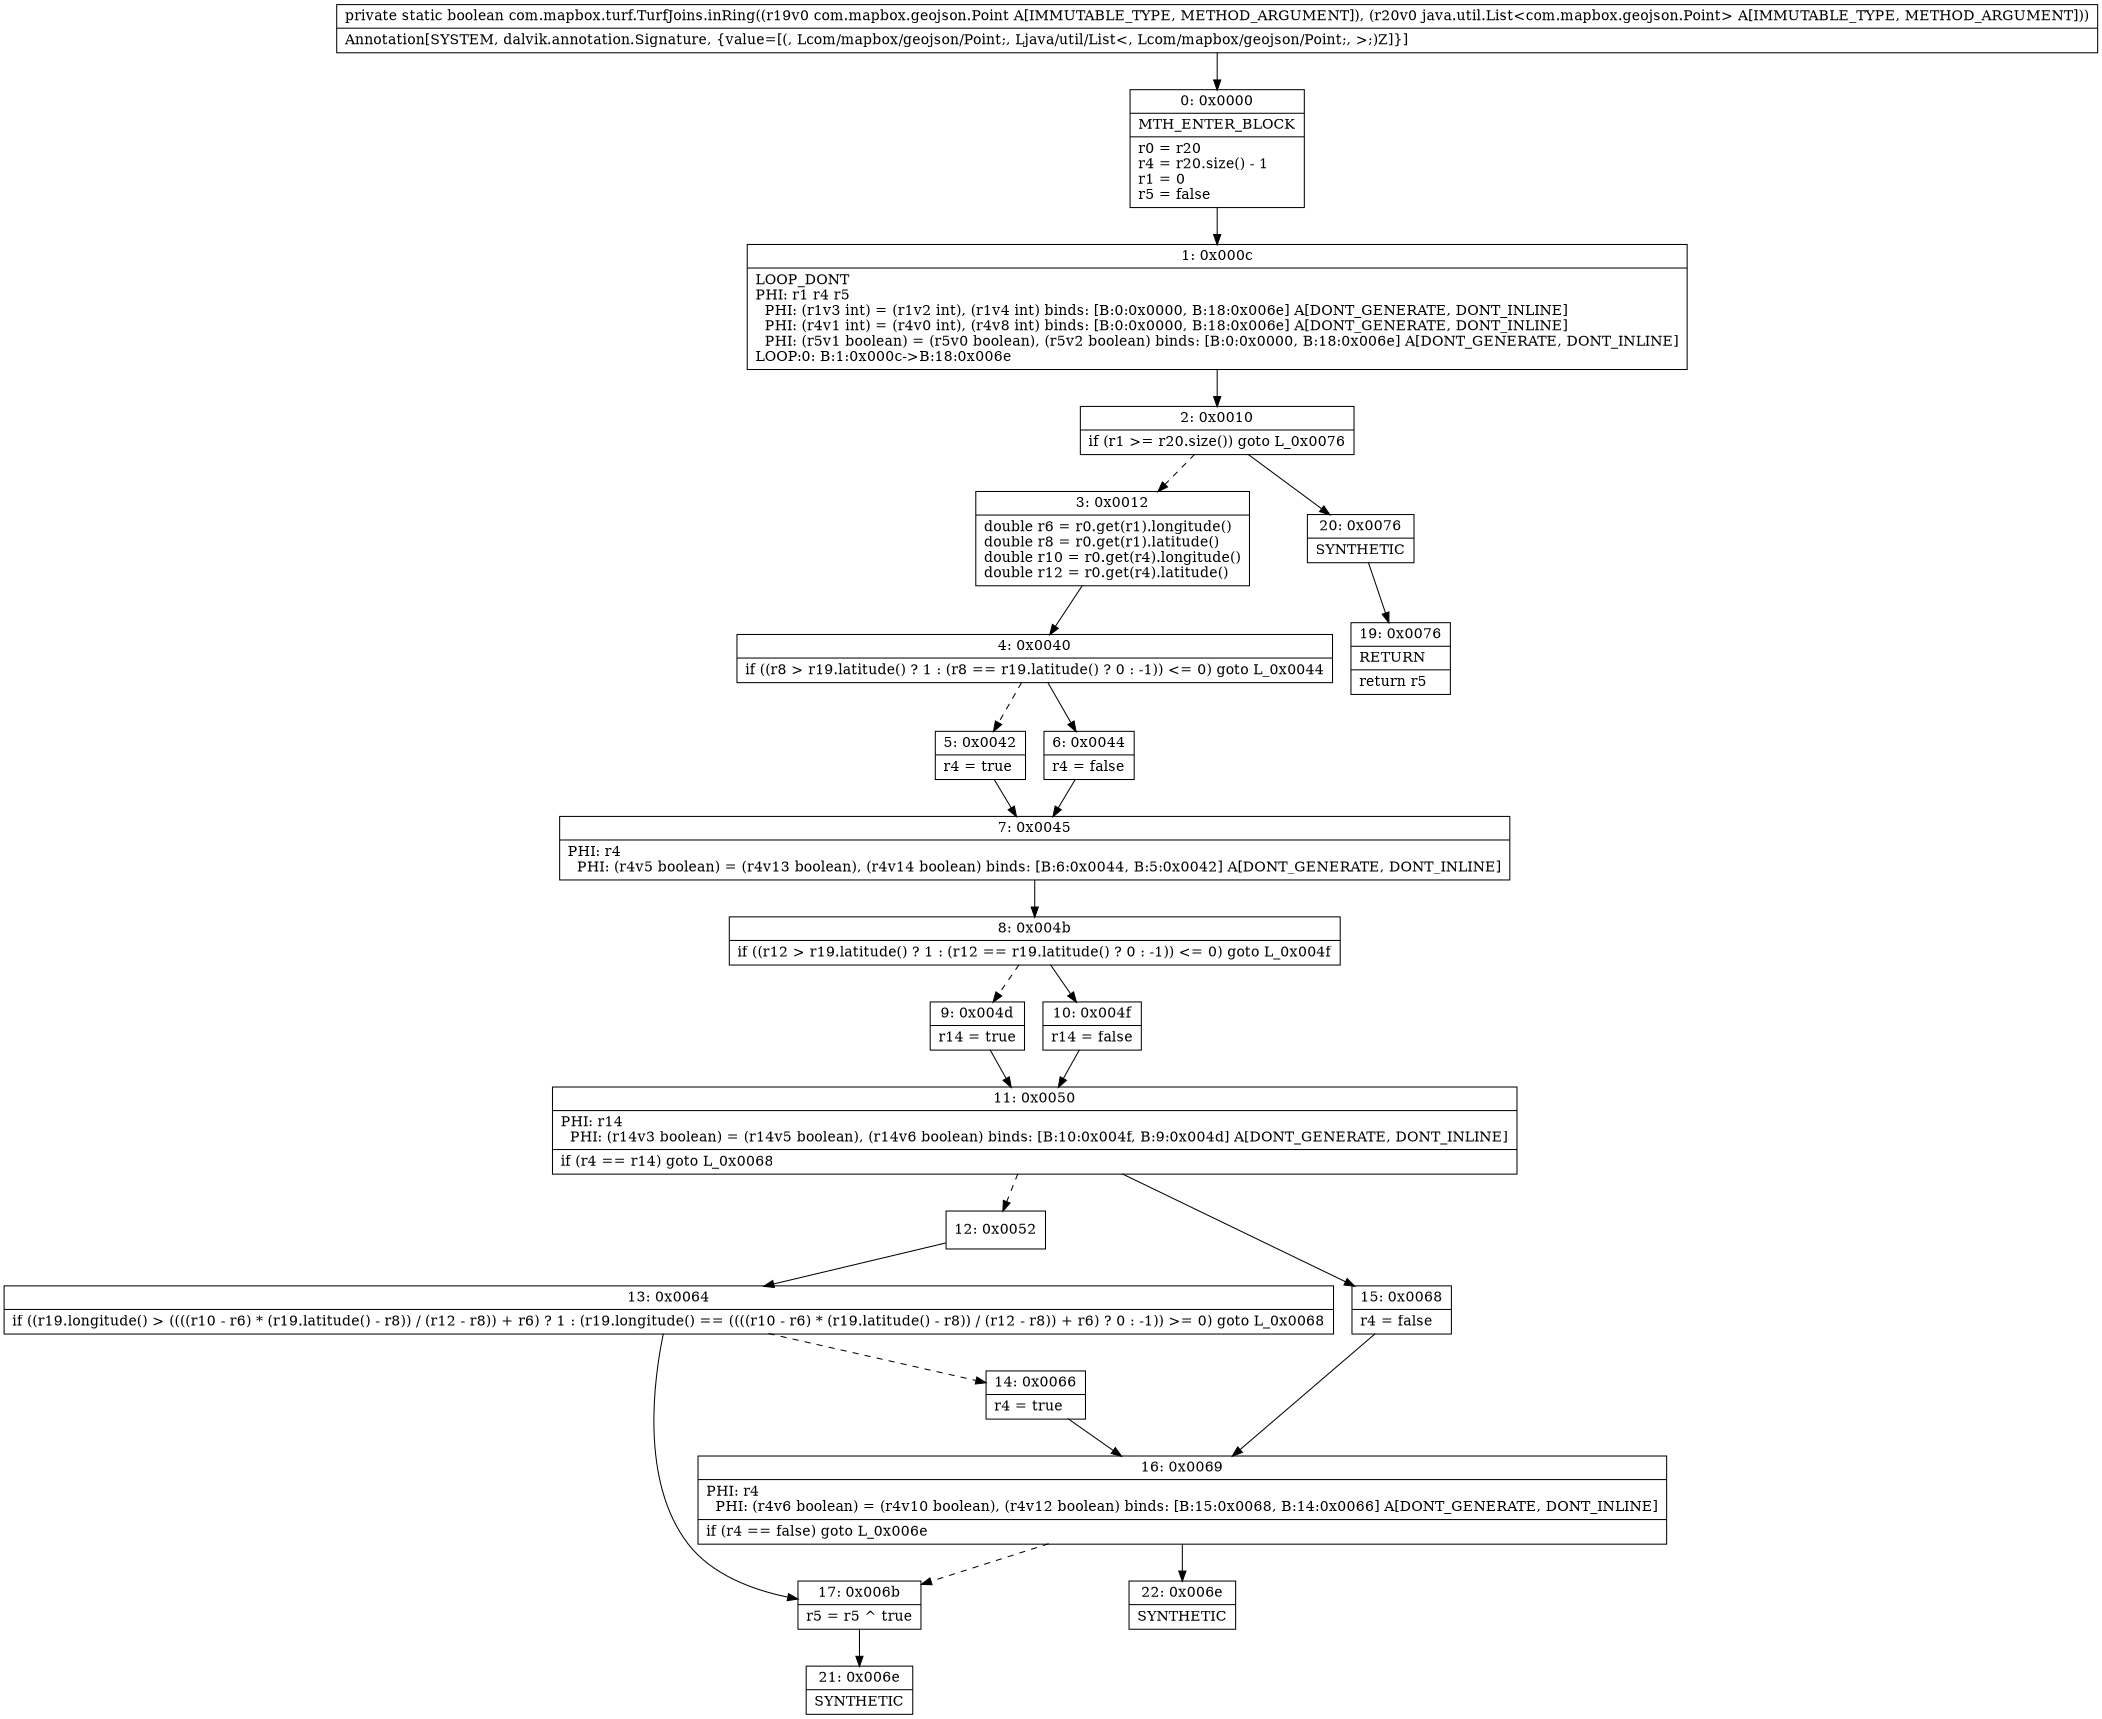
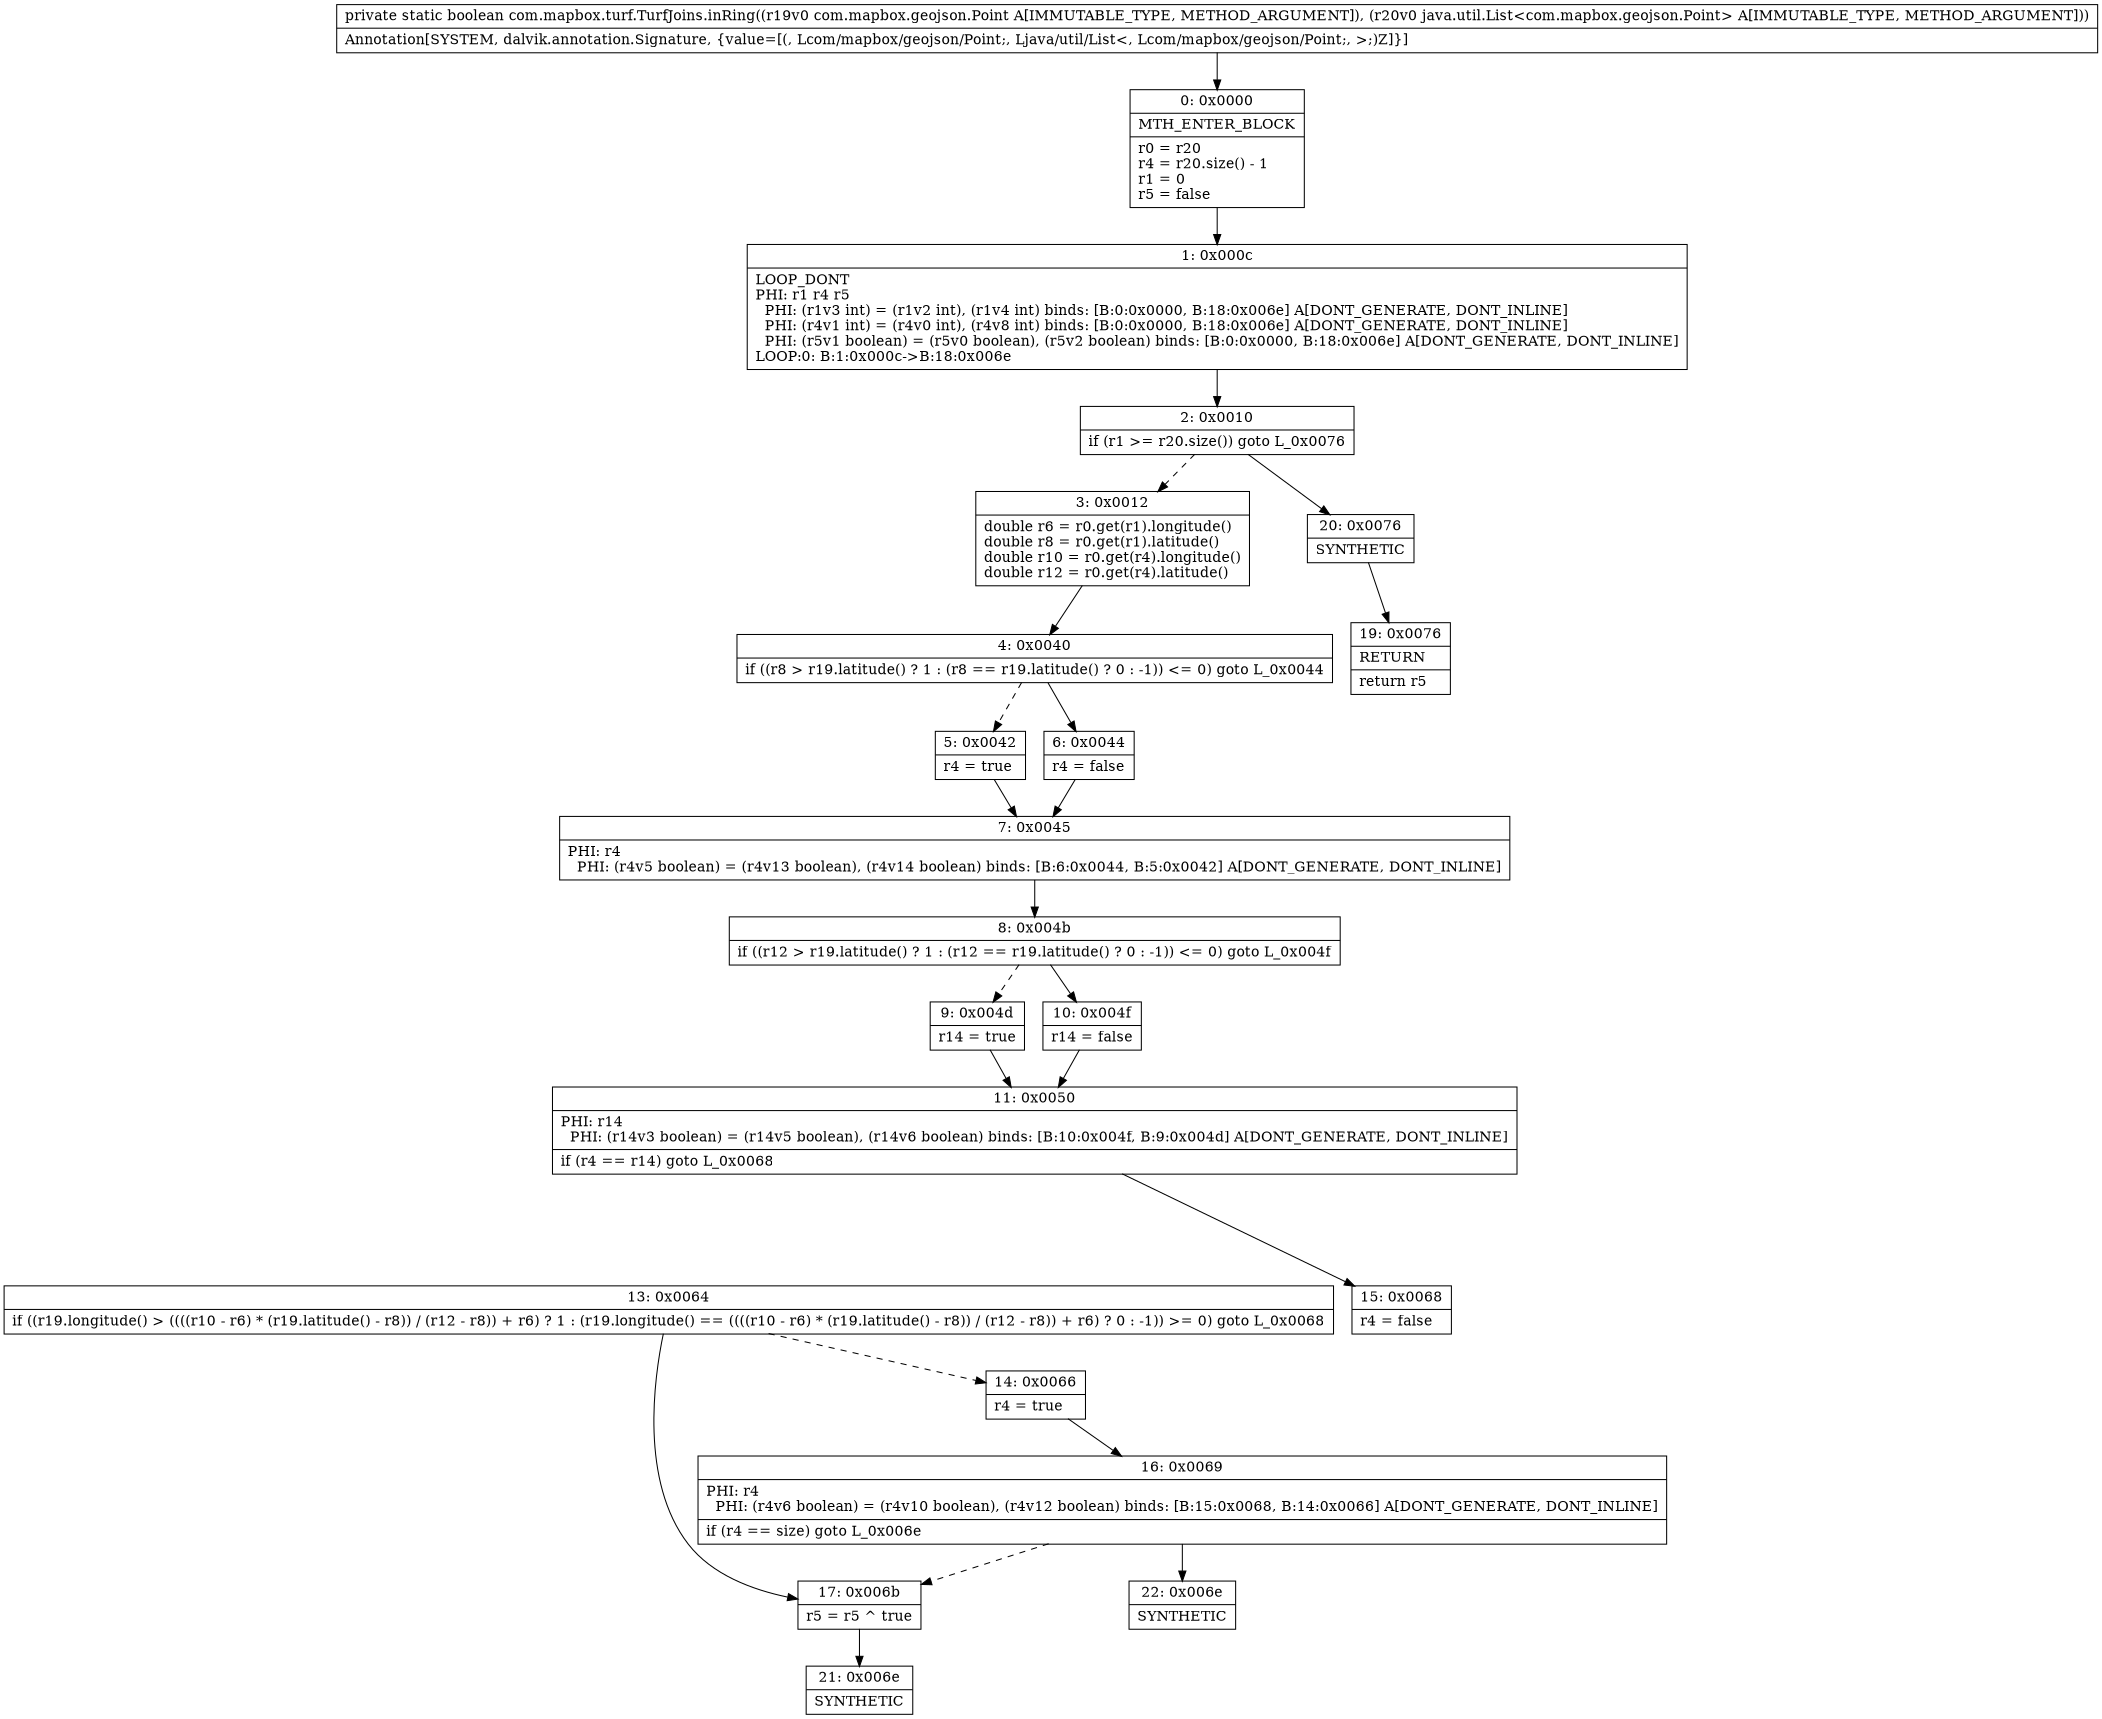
node "12: 0x0052": removed
edge "15: 0x0068" -> "16: 0x0069": removed
node "16: 0x0069": text "if (r4 == false) goto L_0x006e" -> "if (r4 == size) goto L_0x006e"
